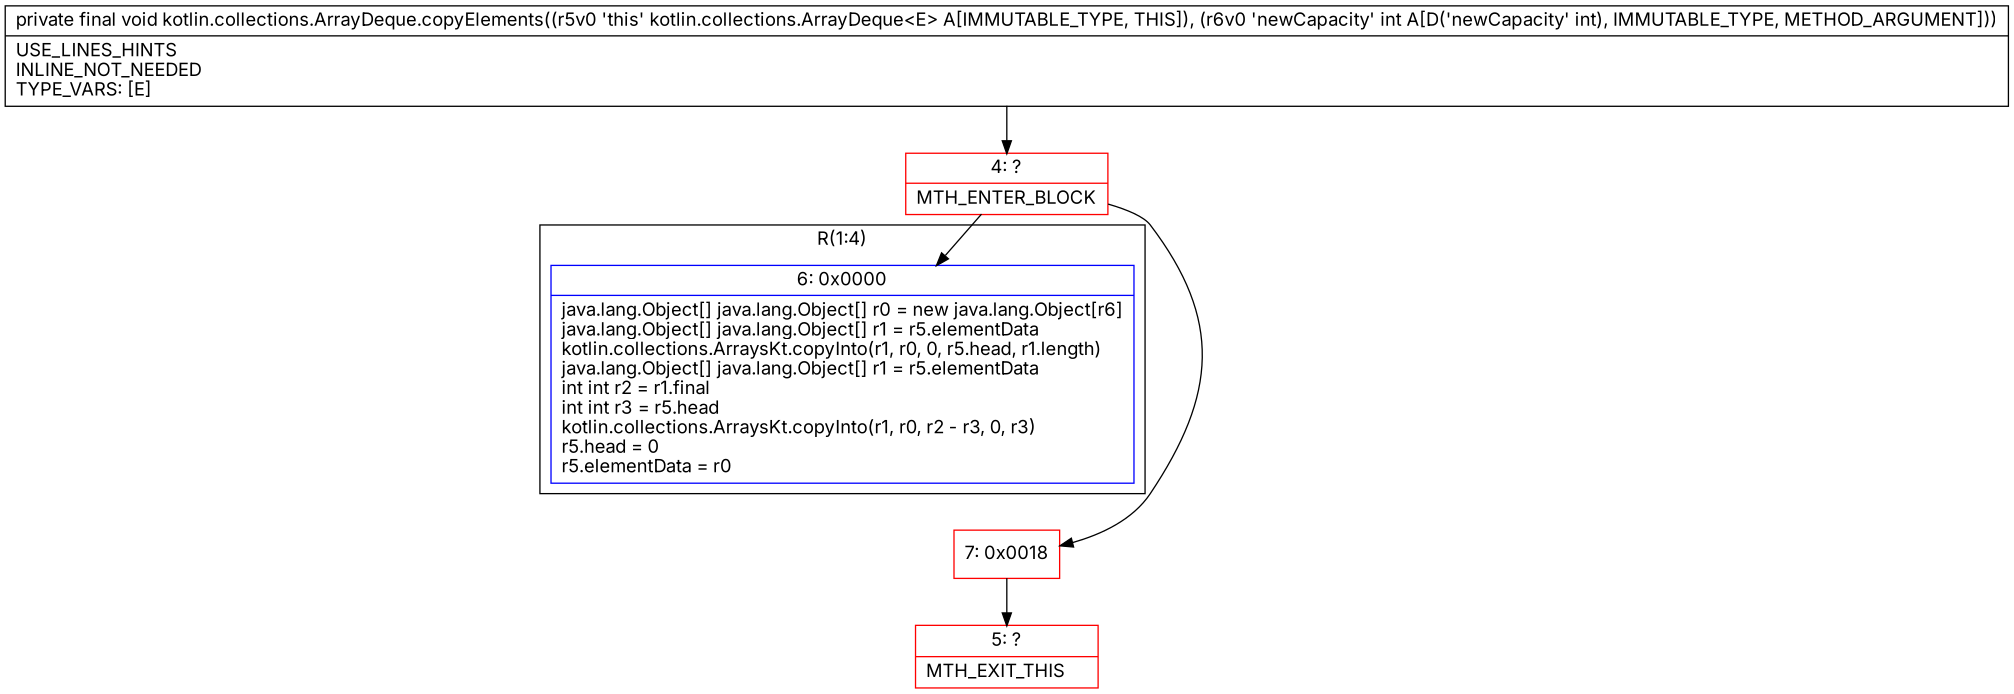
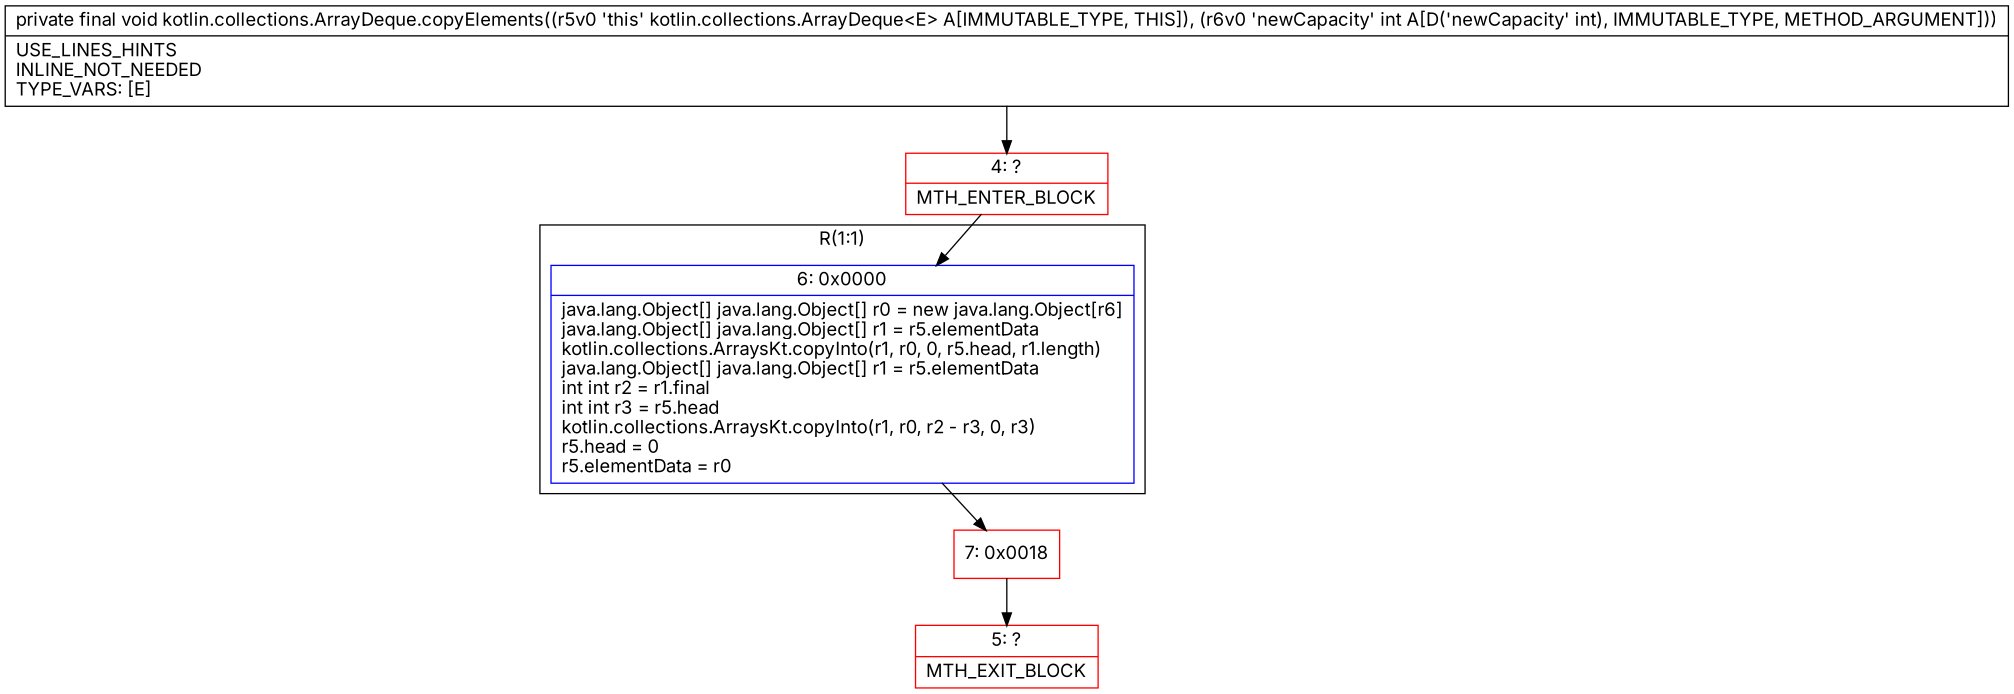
cluster "R(1:4)": label "R(1:4)" -> "R(1:1)"
edge "4: ?" -> "7: 0x0018": now "6: 0x0000" -> "7: 0x0018"
node "5: ?": text "MTH_EXIT_THIS" -> "MTH_EXIT_BLOCK"
